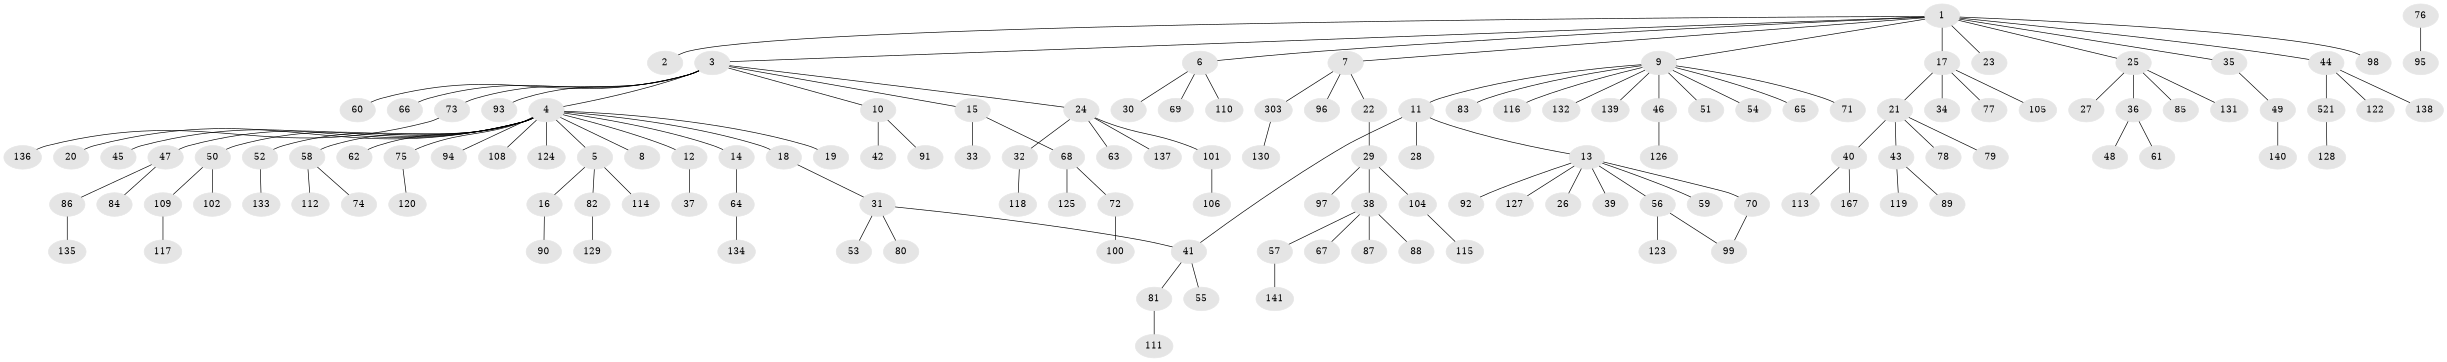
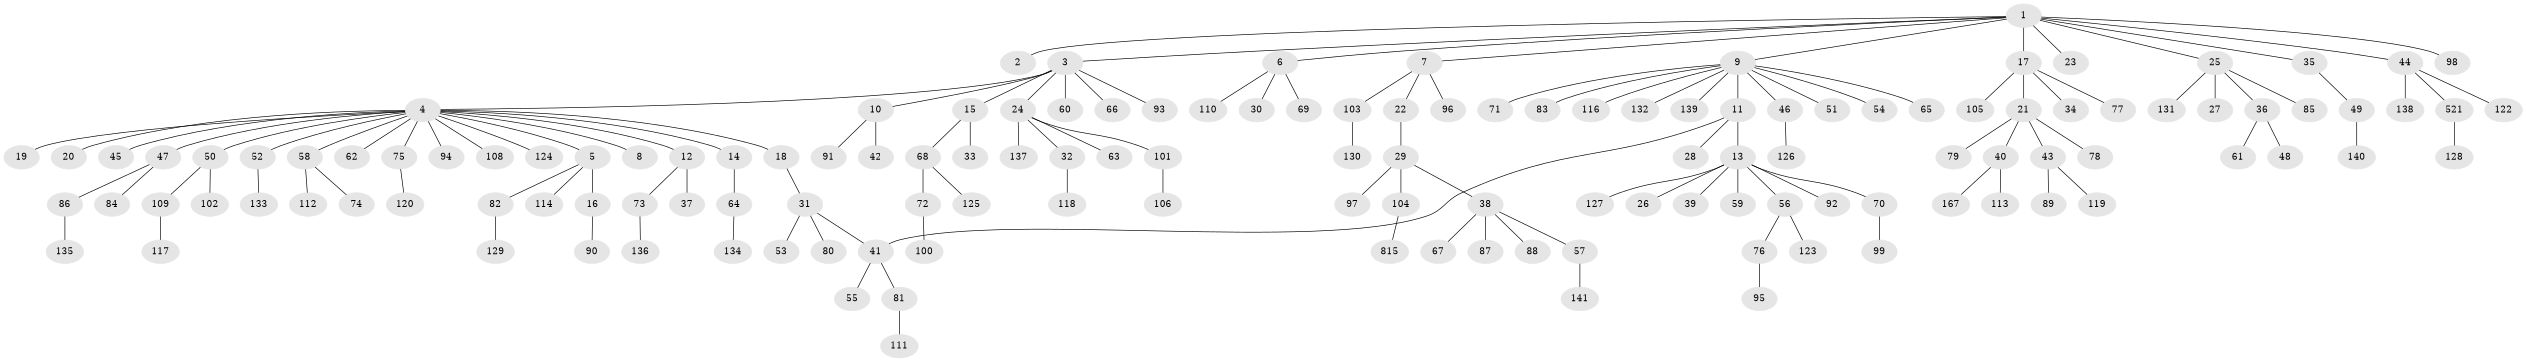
edge "3" -- "73": now "12" -- "73"
node "303": label "303" -> "103"
edge "56" -- "99": now "56" -- "76"
node "115": label "115" -> "815"
